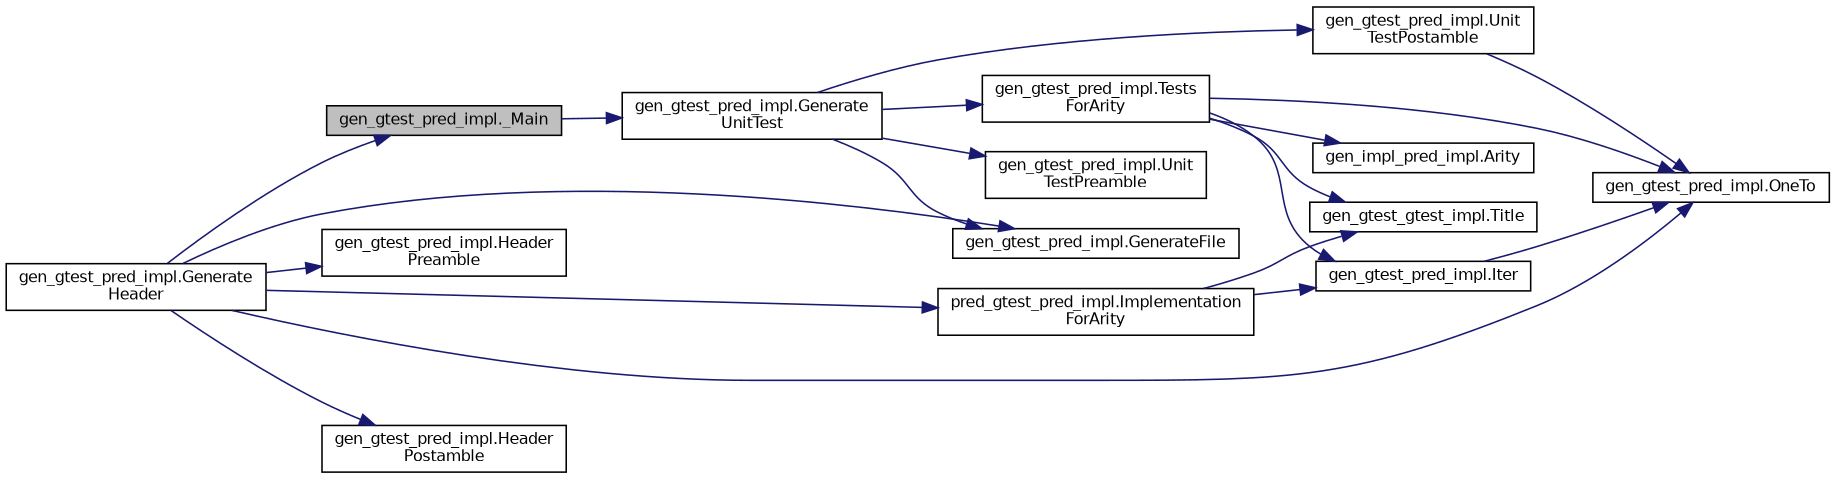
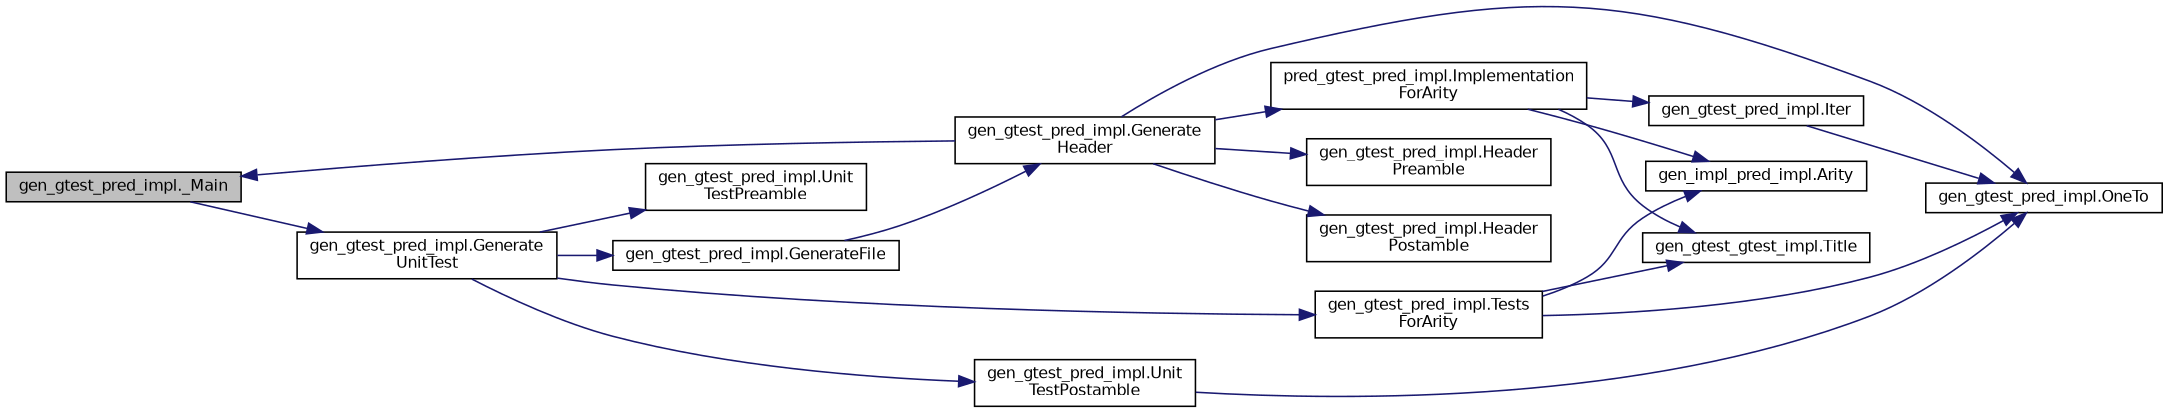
edge "pred_gtest_pred_impl.Implementation ForArity" -> "gen_impl_pred_impl.Arity": added
edge "gen_gtest_pred_impl.Tests ForArity" -> "gen_gtest_pred_impl.Iter": removed
edge "gen_gtest_pred_impl.Generate Header" -> "gen_gtest_pred_impl.GenerateFile": reversed
